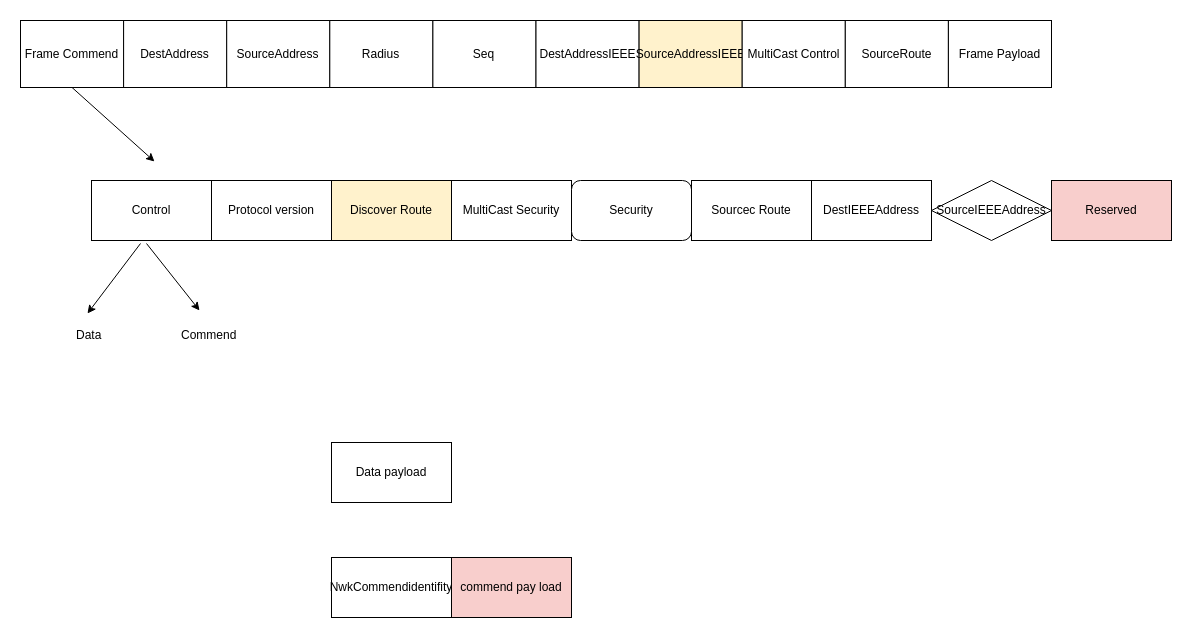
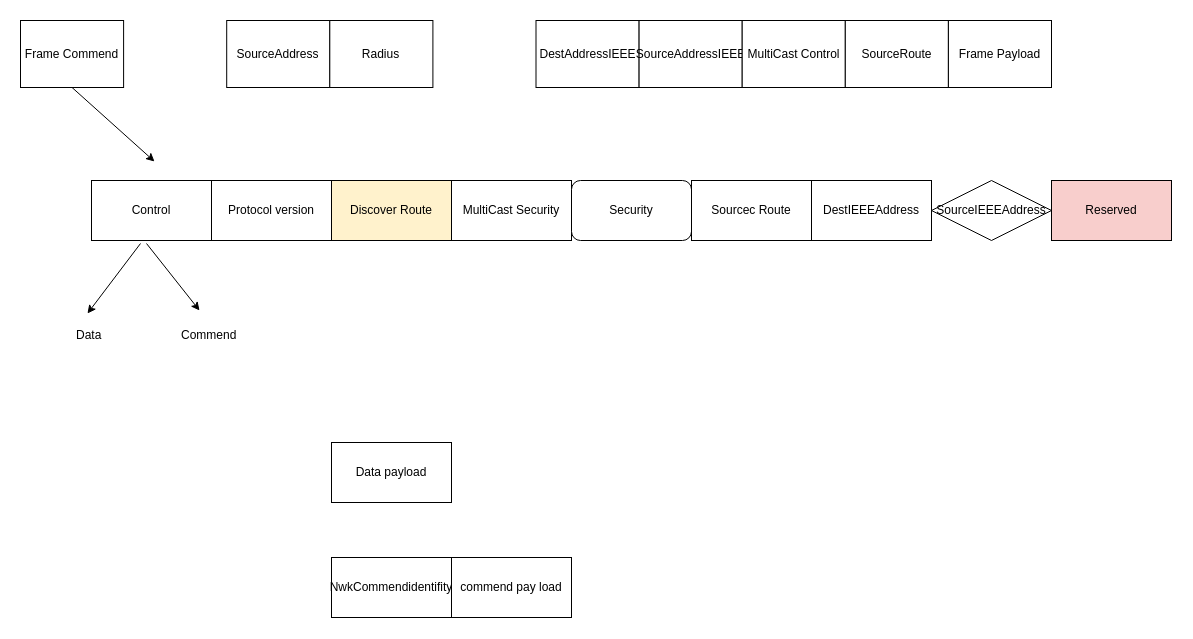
node "DestAddress": removed
node "Seq": removed
node "SourceAddressIEEE": fillcolor #fff2cc -> #ffffff
node "commend pay load": fillcolor #f8cecc -> #ffffff
